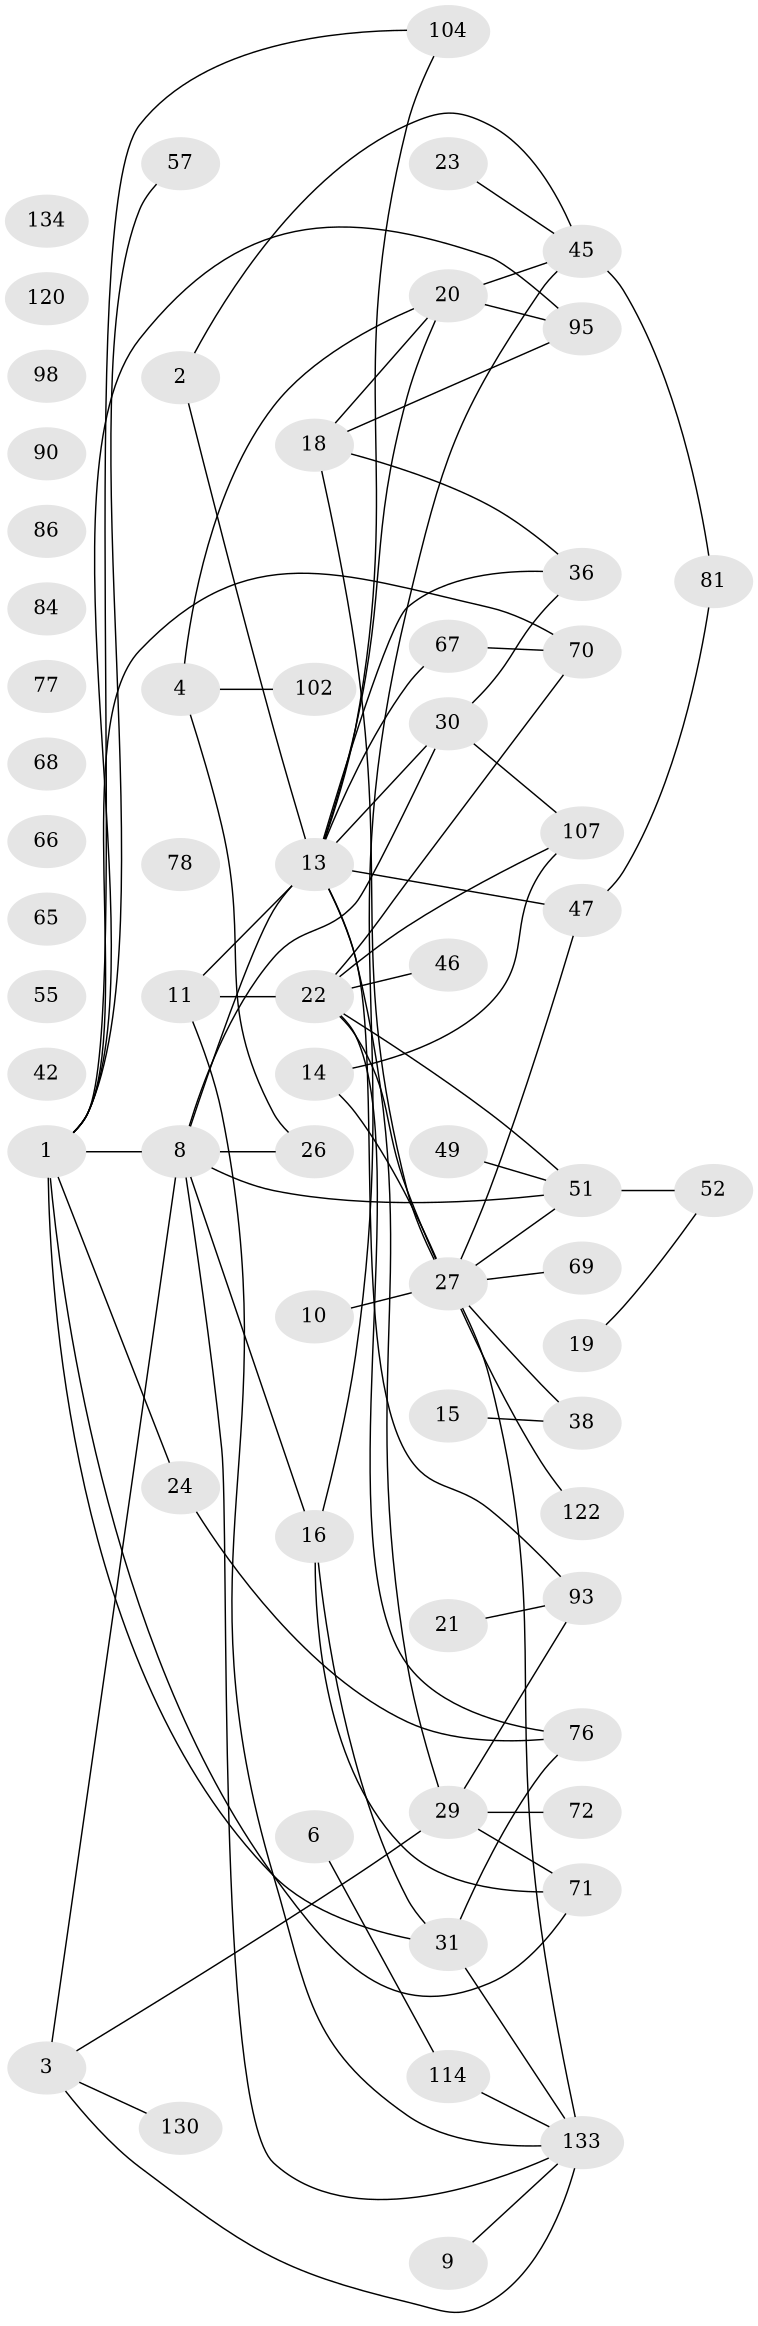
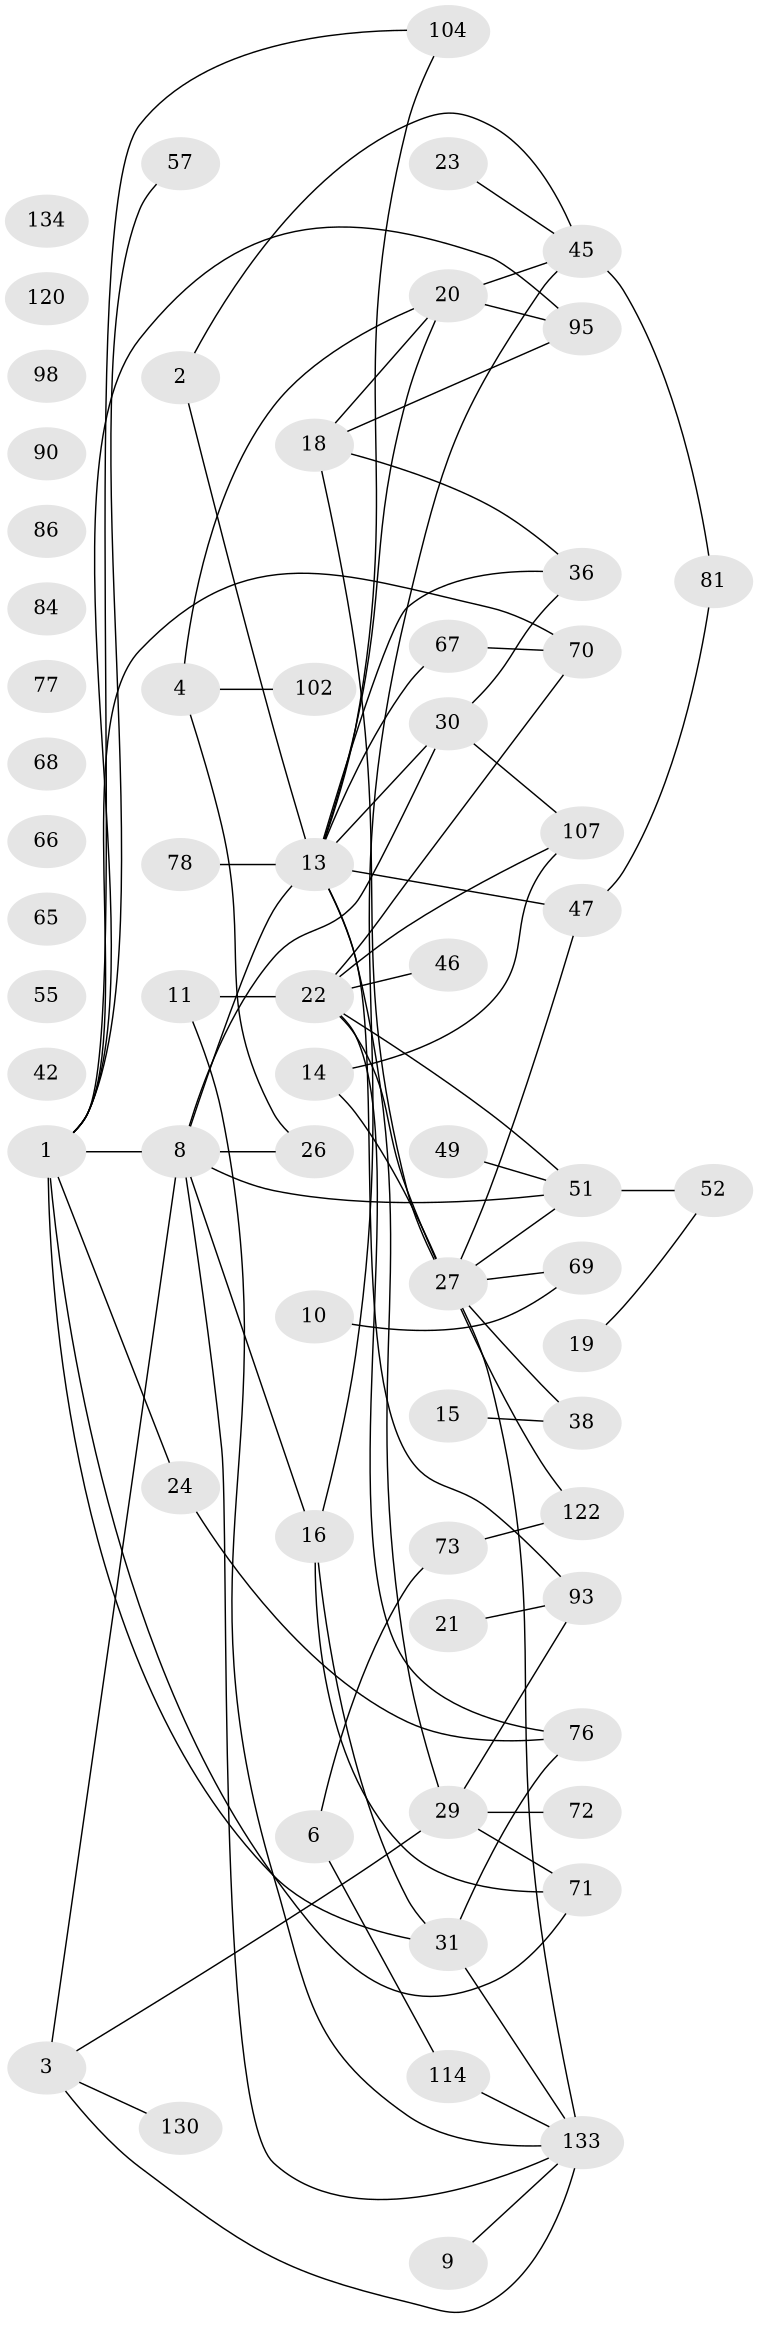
edge "13" -- "11": now "13" -- "78"
edge "27" -- "10": now "69" -- "10"
node "73": added
